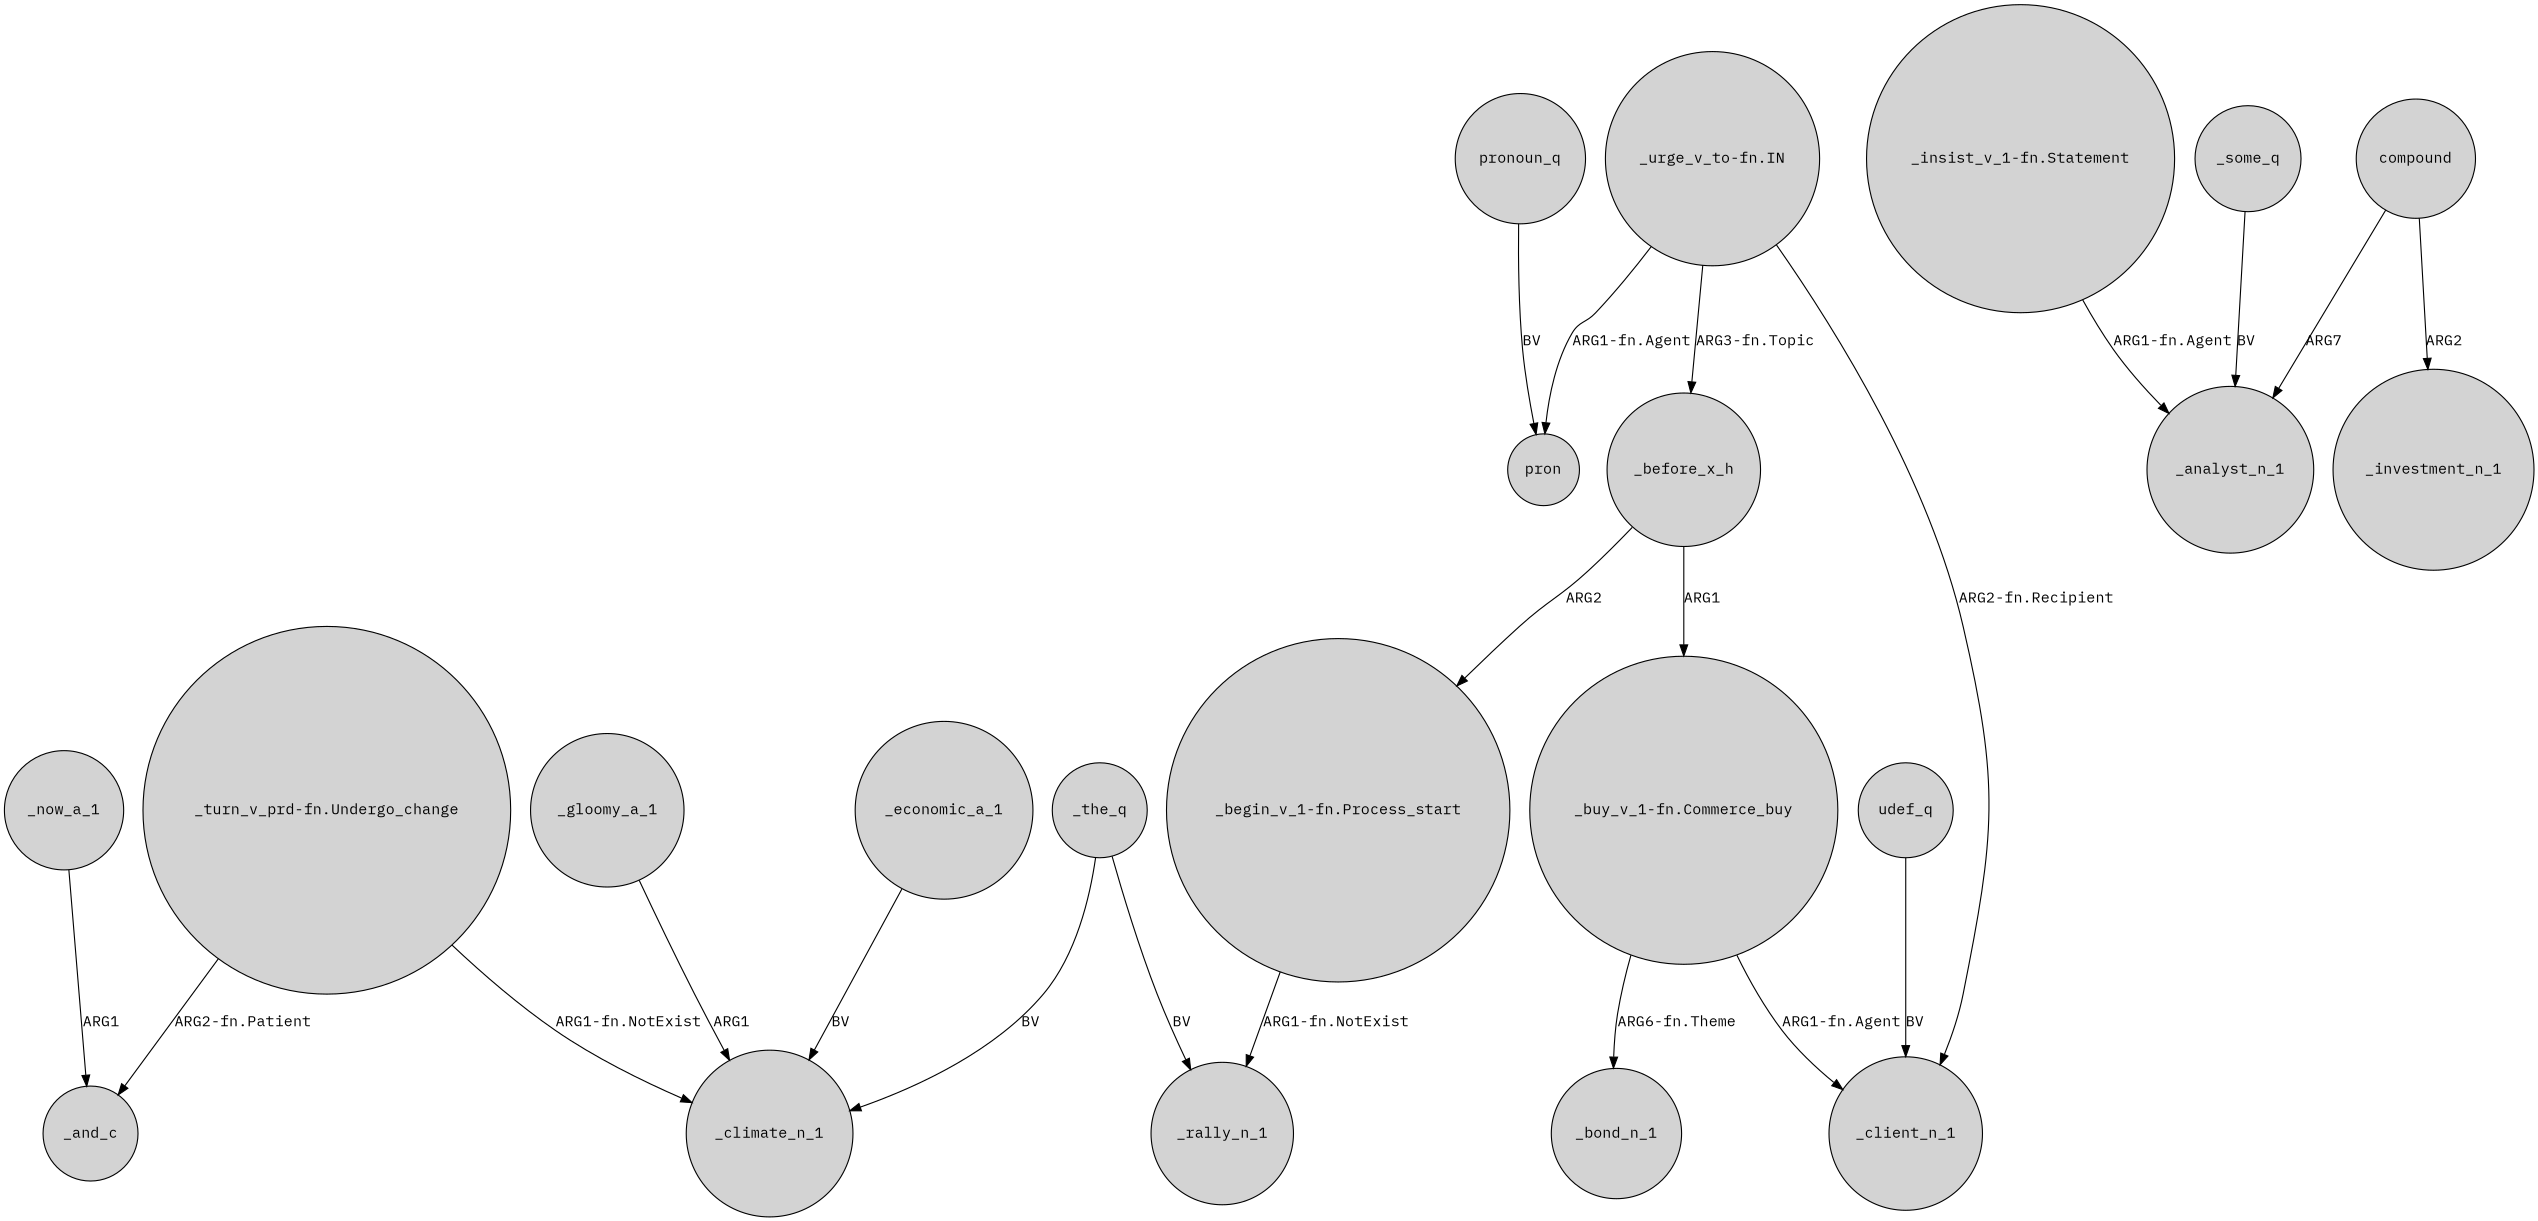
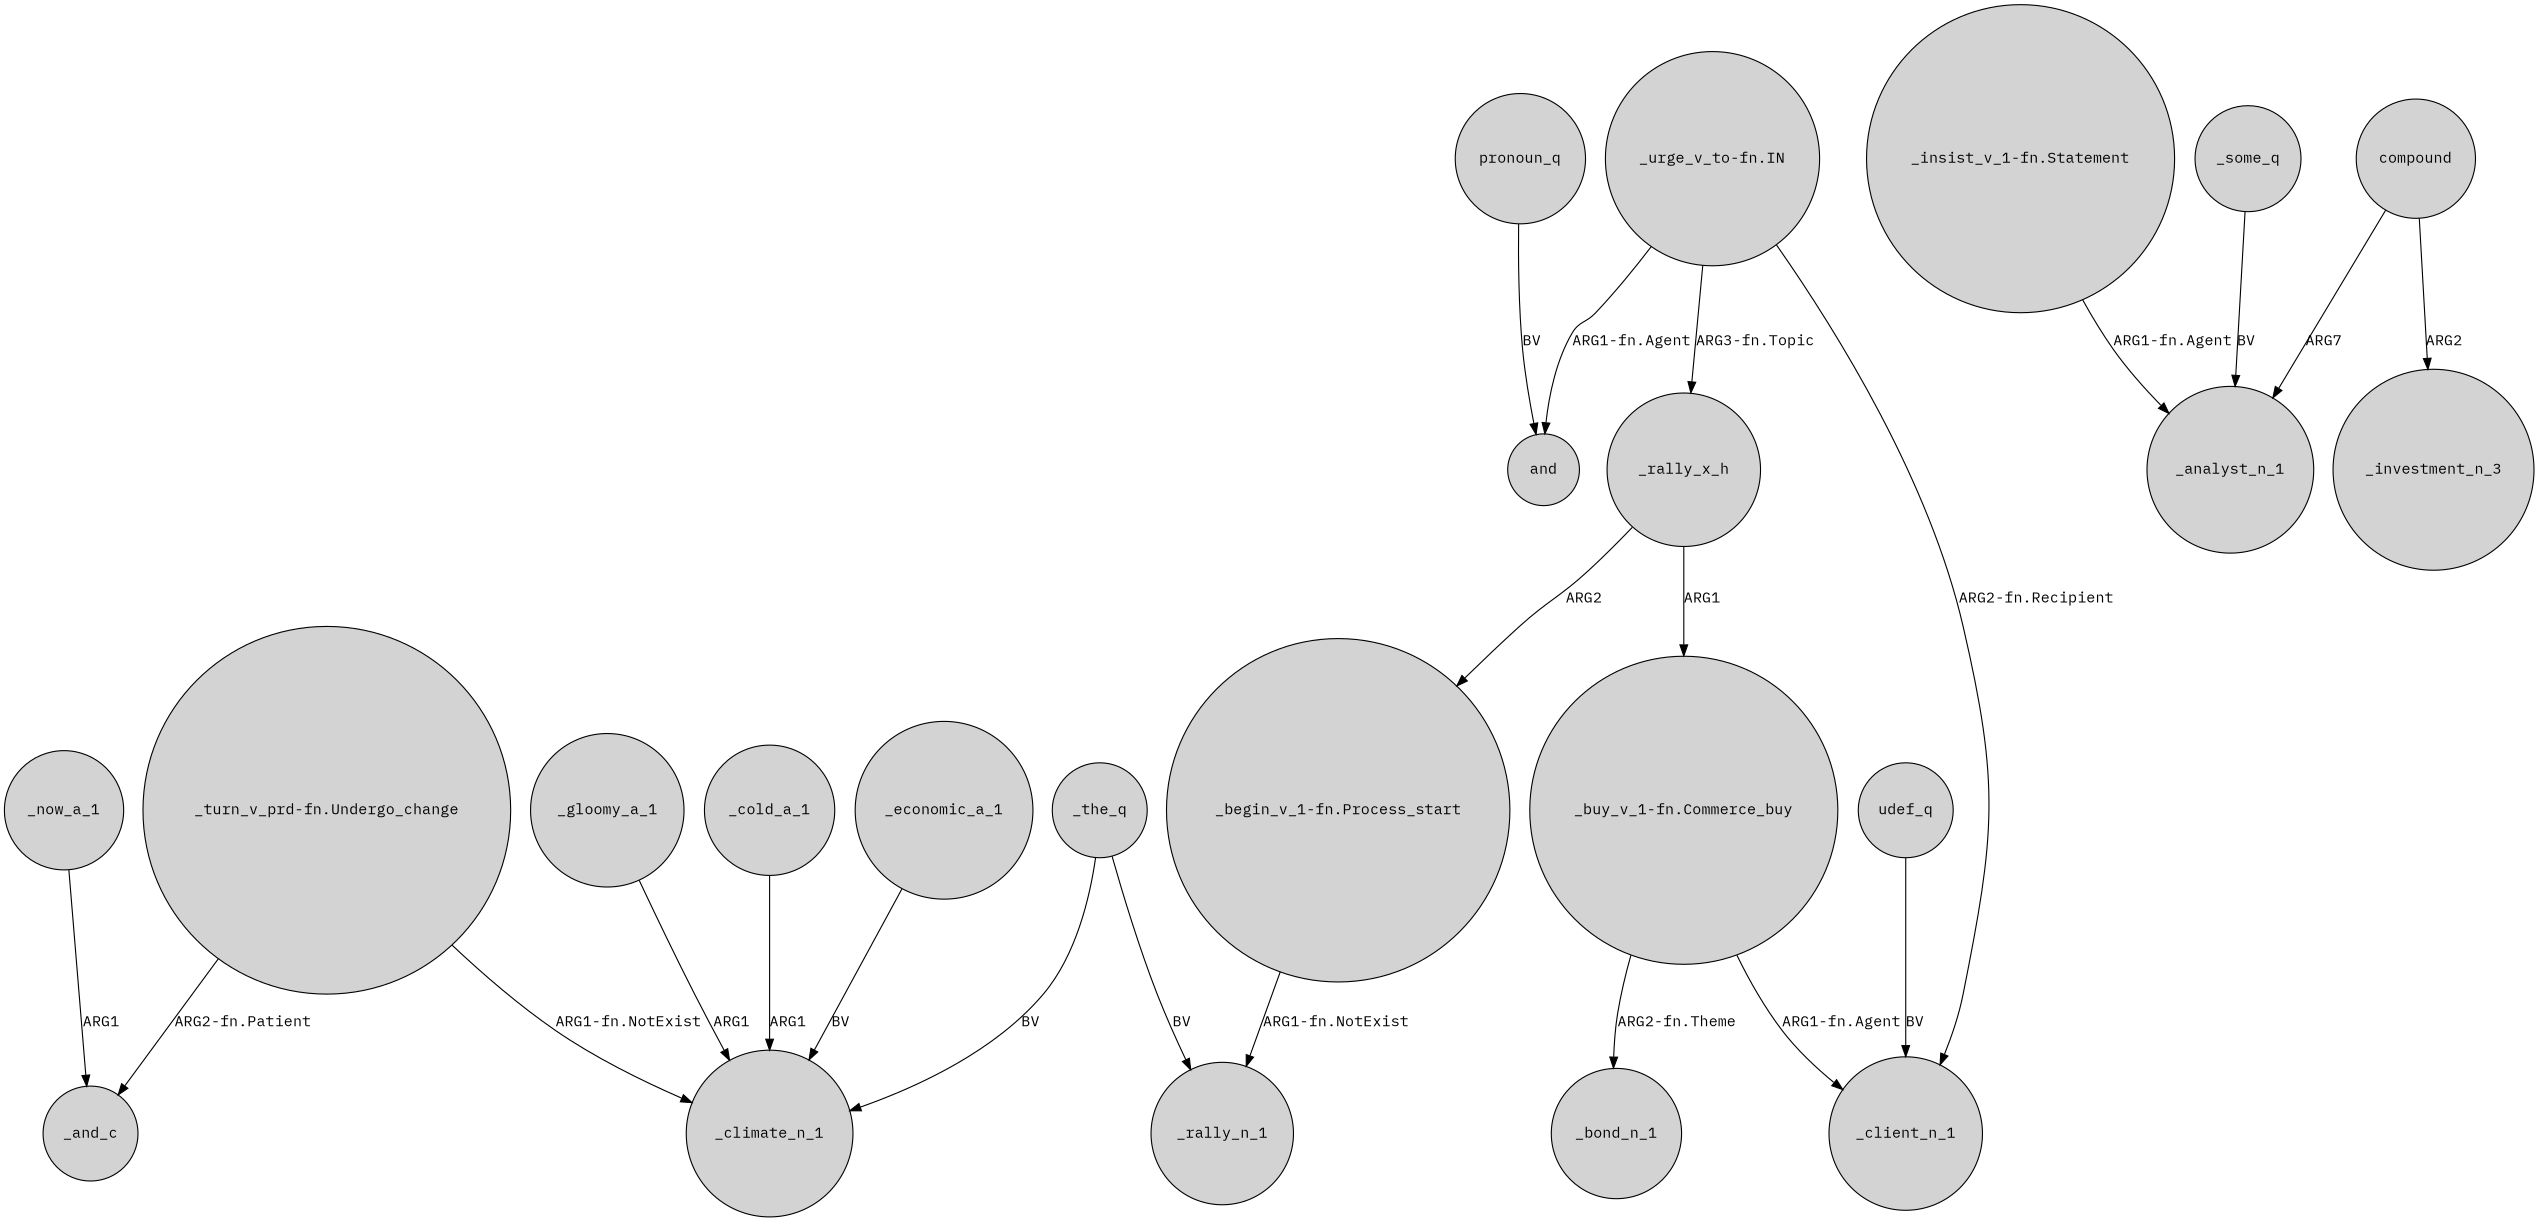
node "pron": label "pron" -> "and"
node "_before_x_h": label "_before_x_h" -> "_rally_x_h"
node "_investment_n_1": label "_investment_n_1" -> "_investment_n_3"
node "_cold_a_1": added
edge "_buy_v_1-fn.Commerce_buy" -> "_bond_n_1": label "ARG6-fn.Theme" -> "ARG2-fn.Theme"
